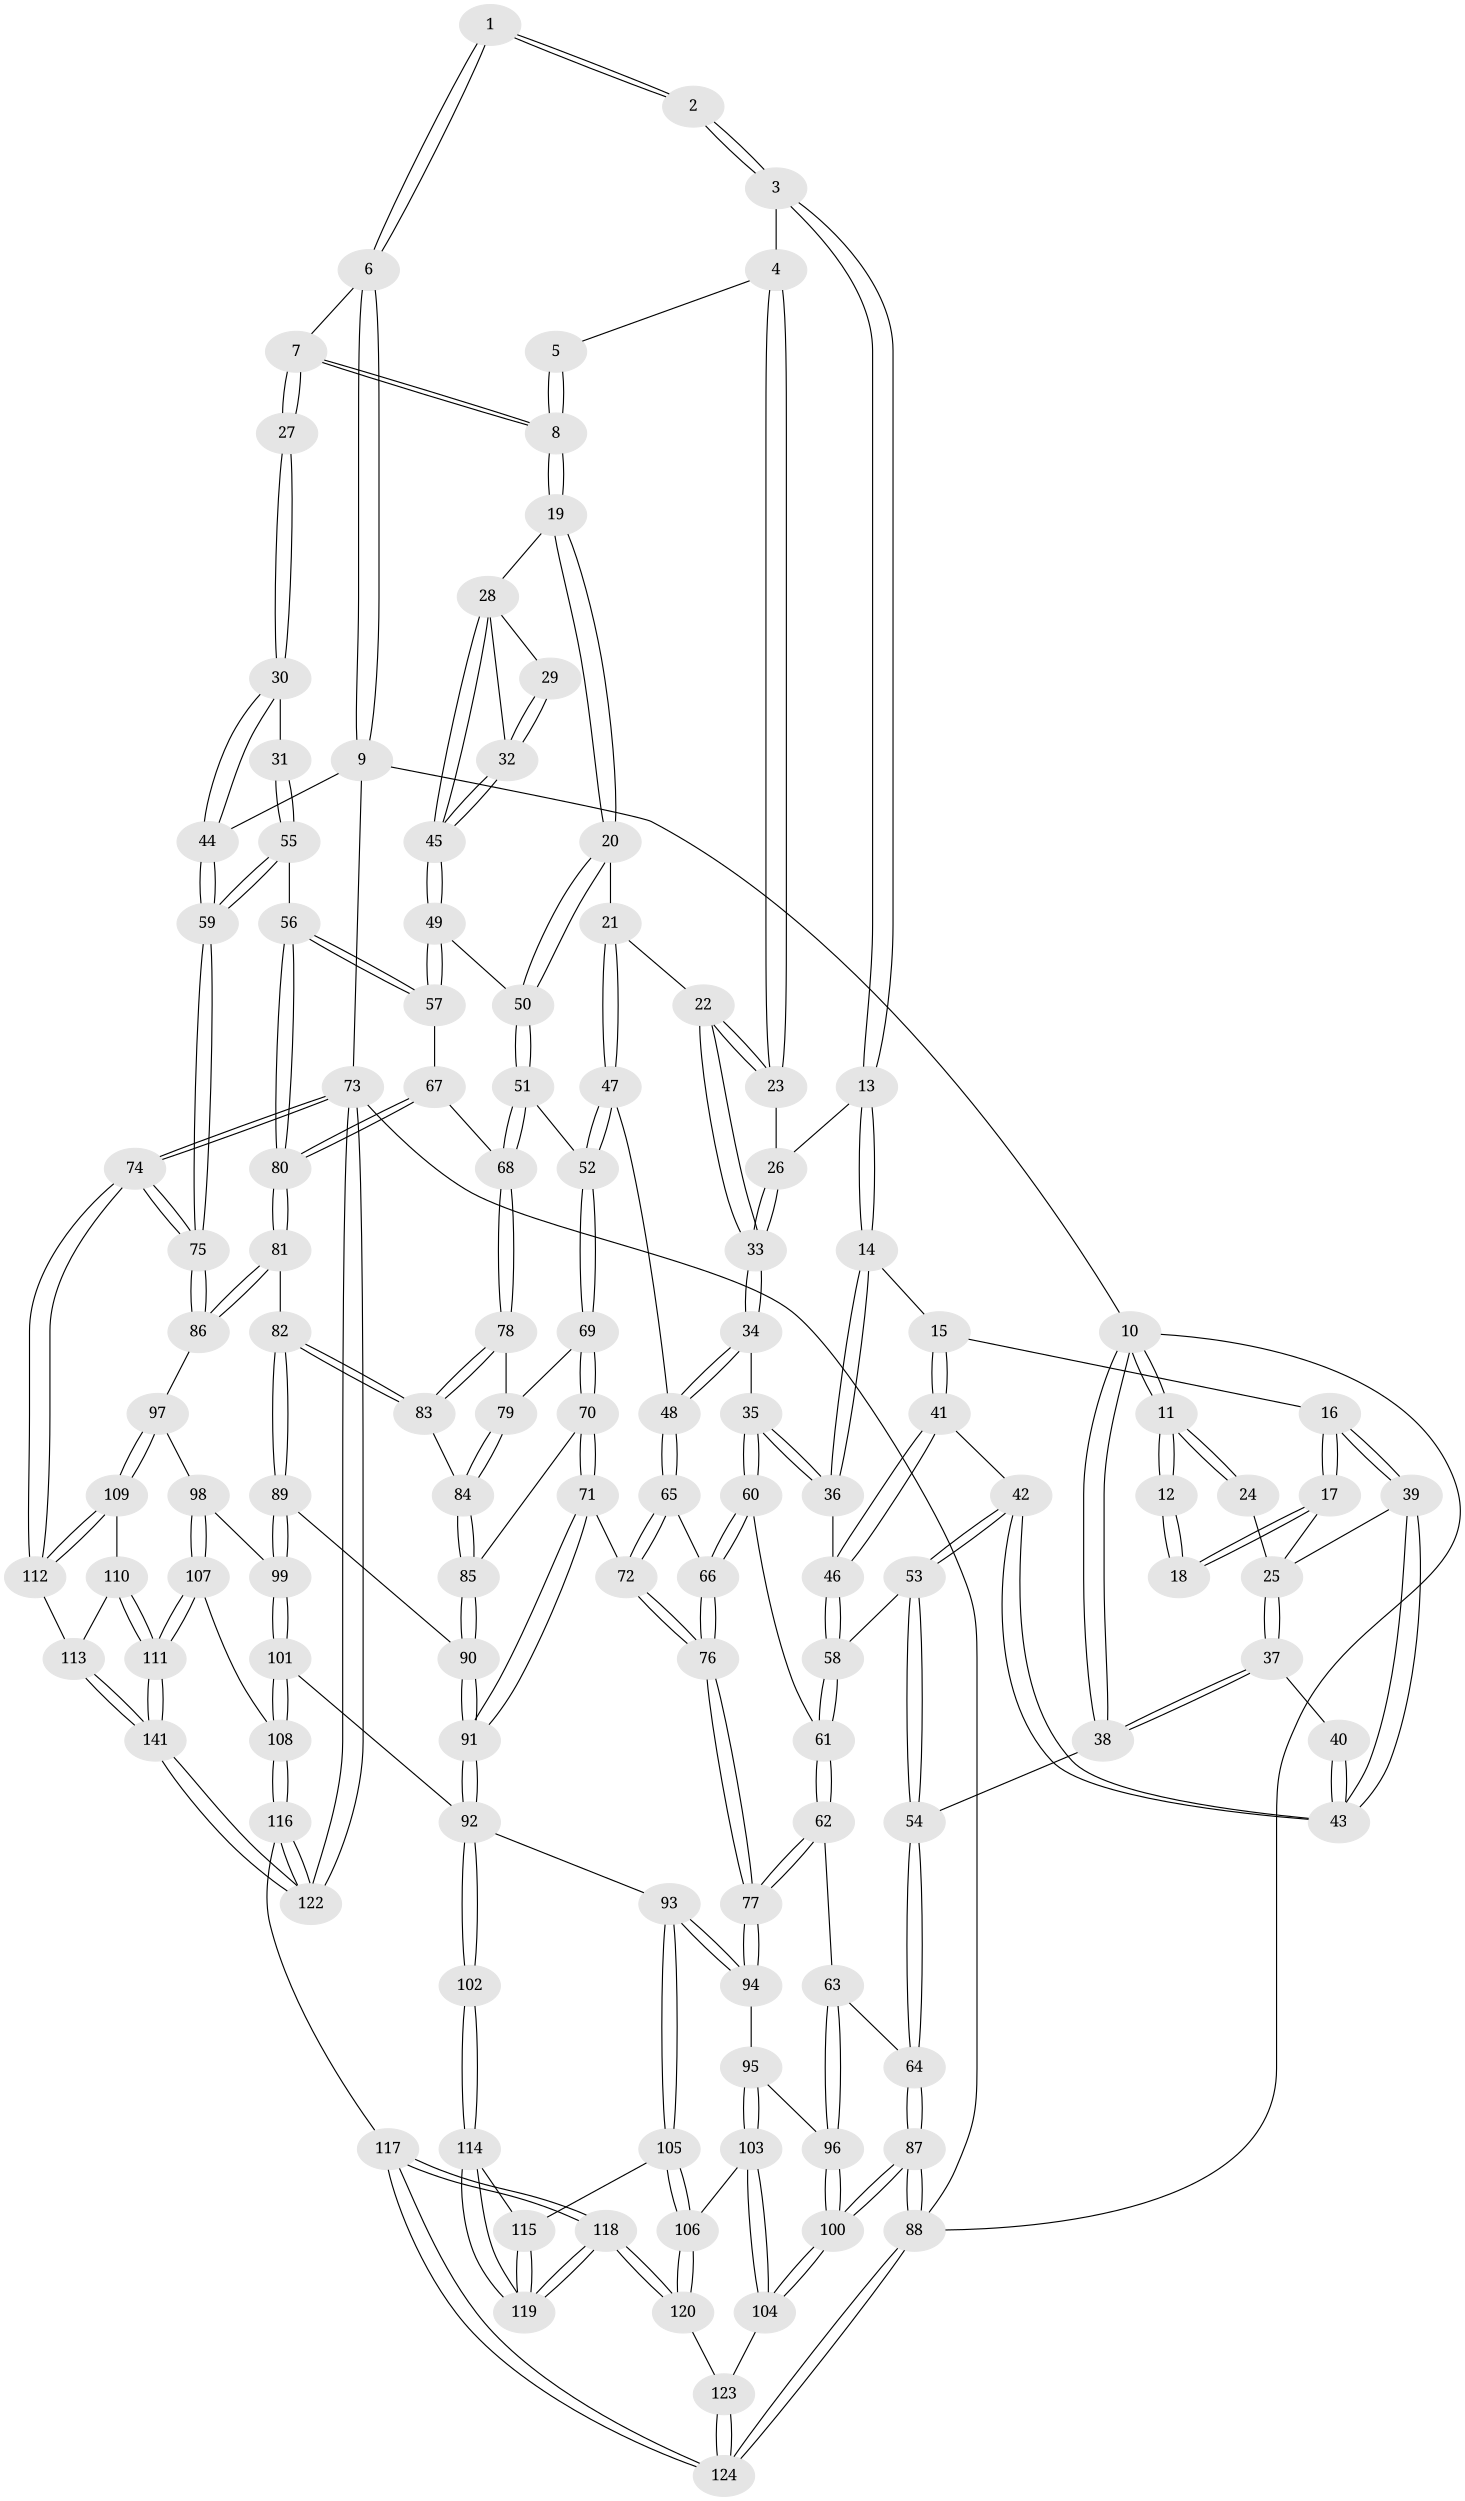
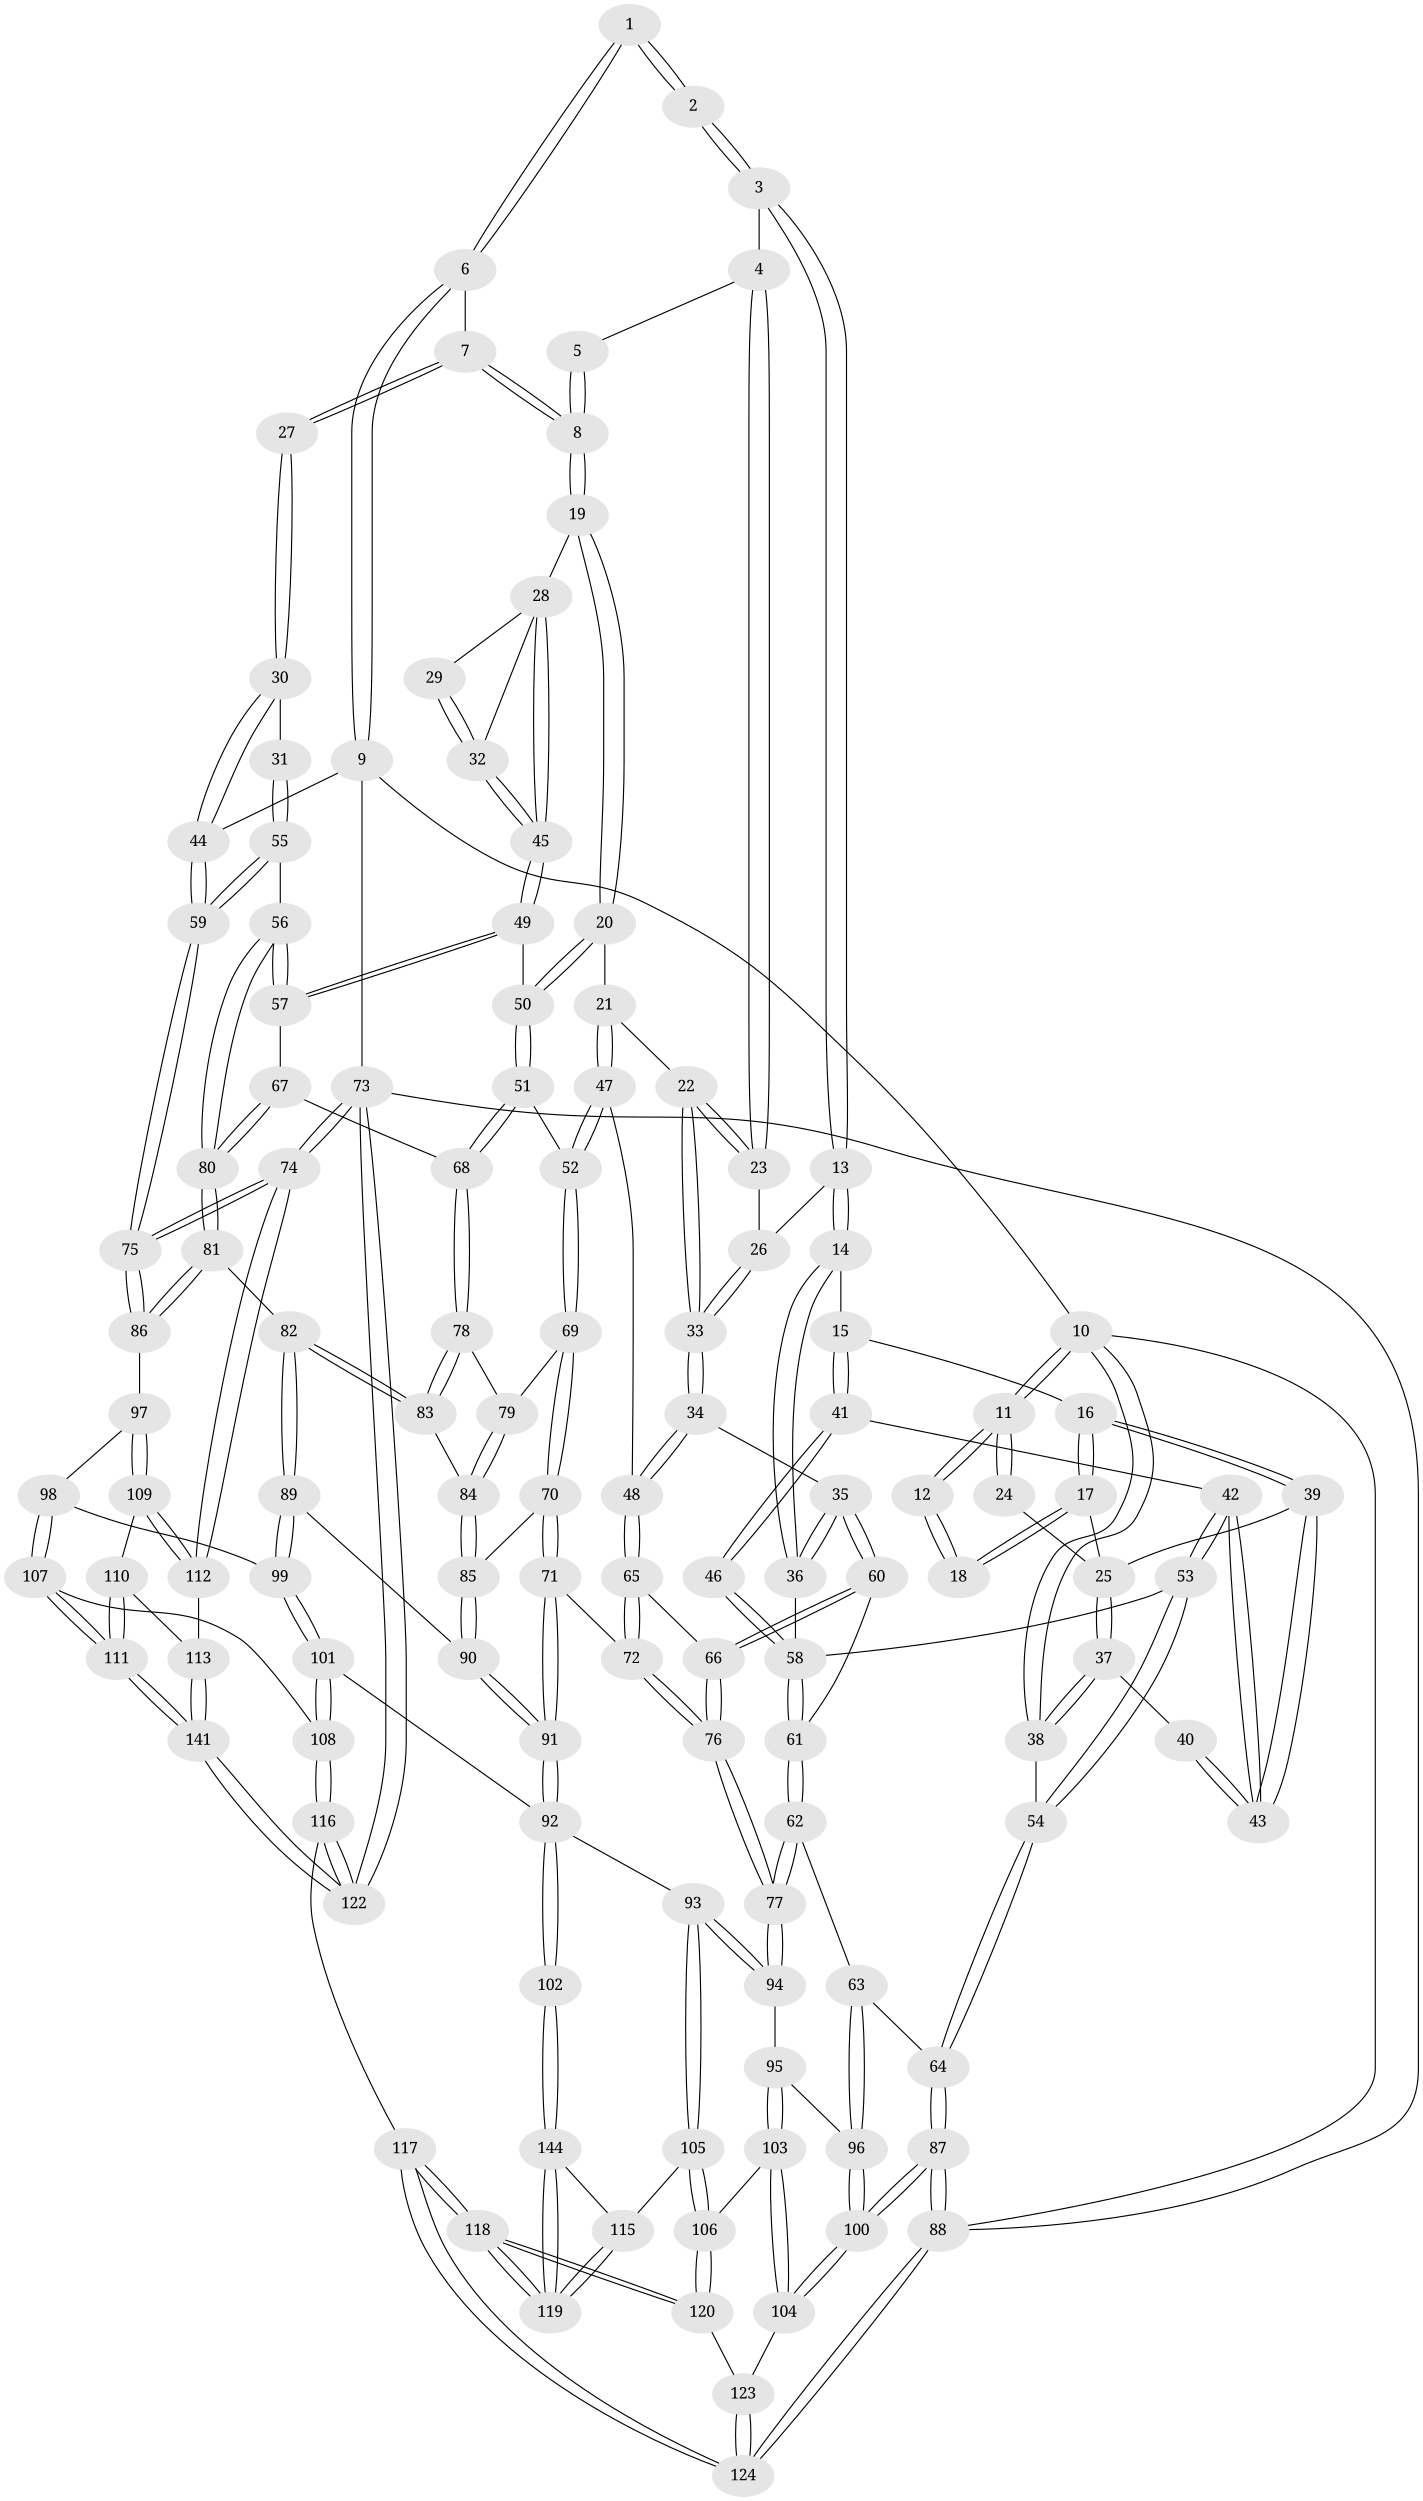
edge "36" -- "46": now "36" -- "58"
node "114": label "114" -> "144"
